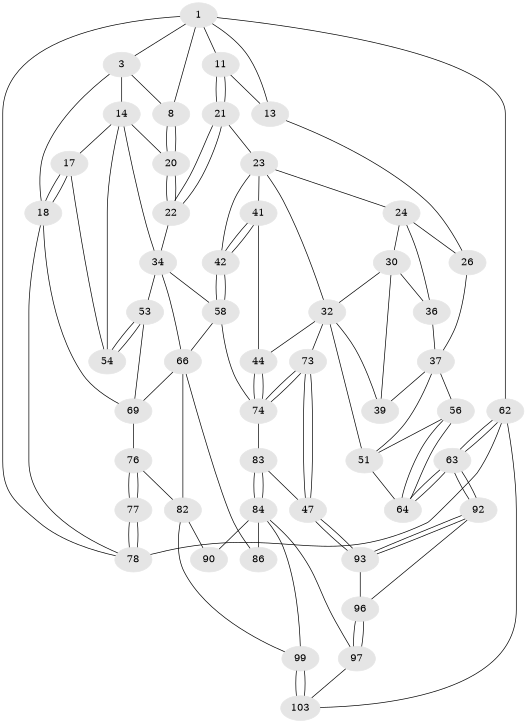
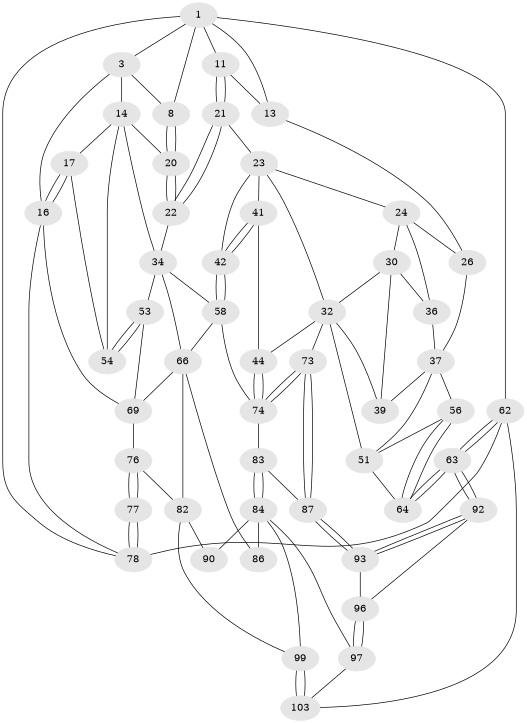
node "18": label "18" -> "16"
node "47": label "47" -> "87"
